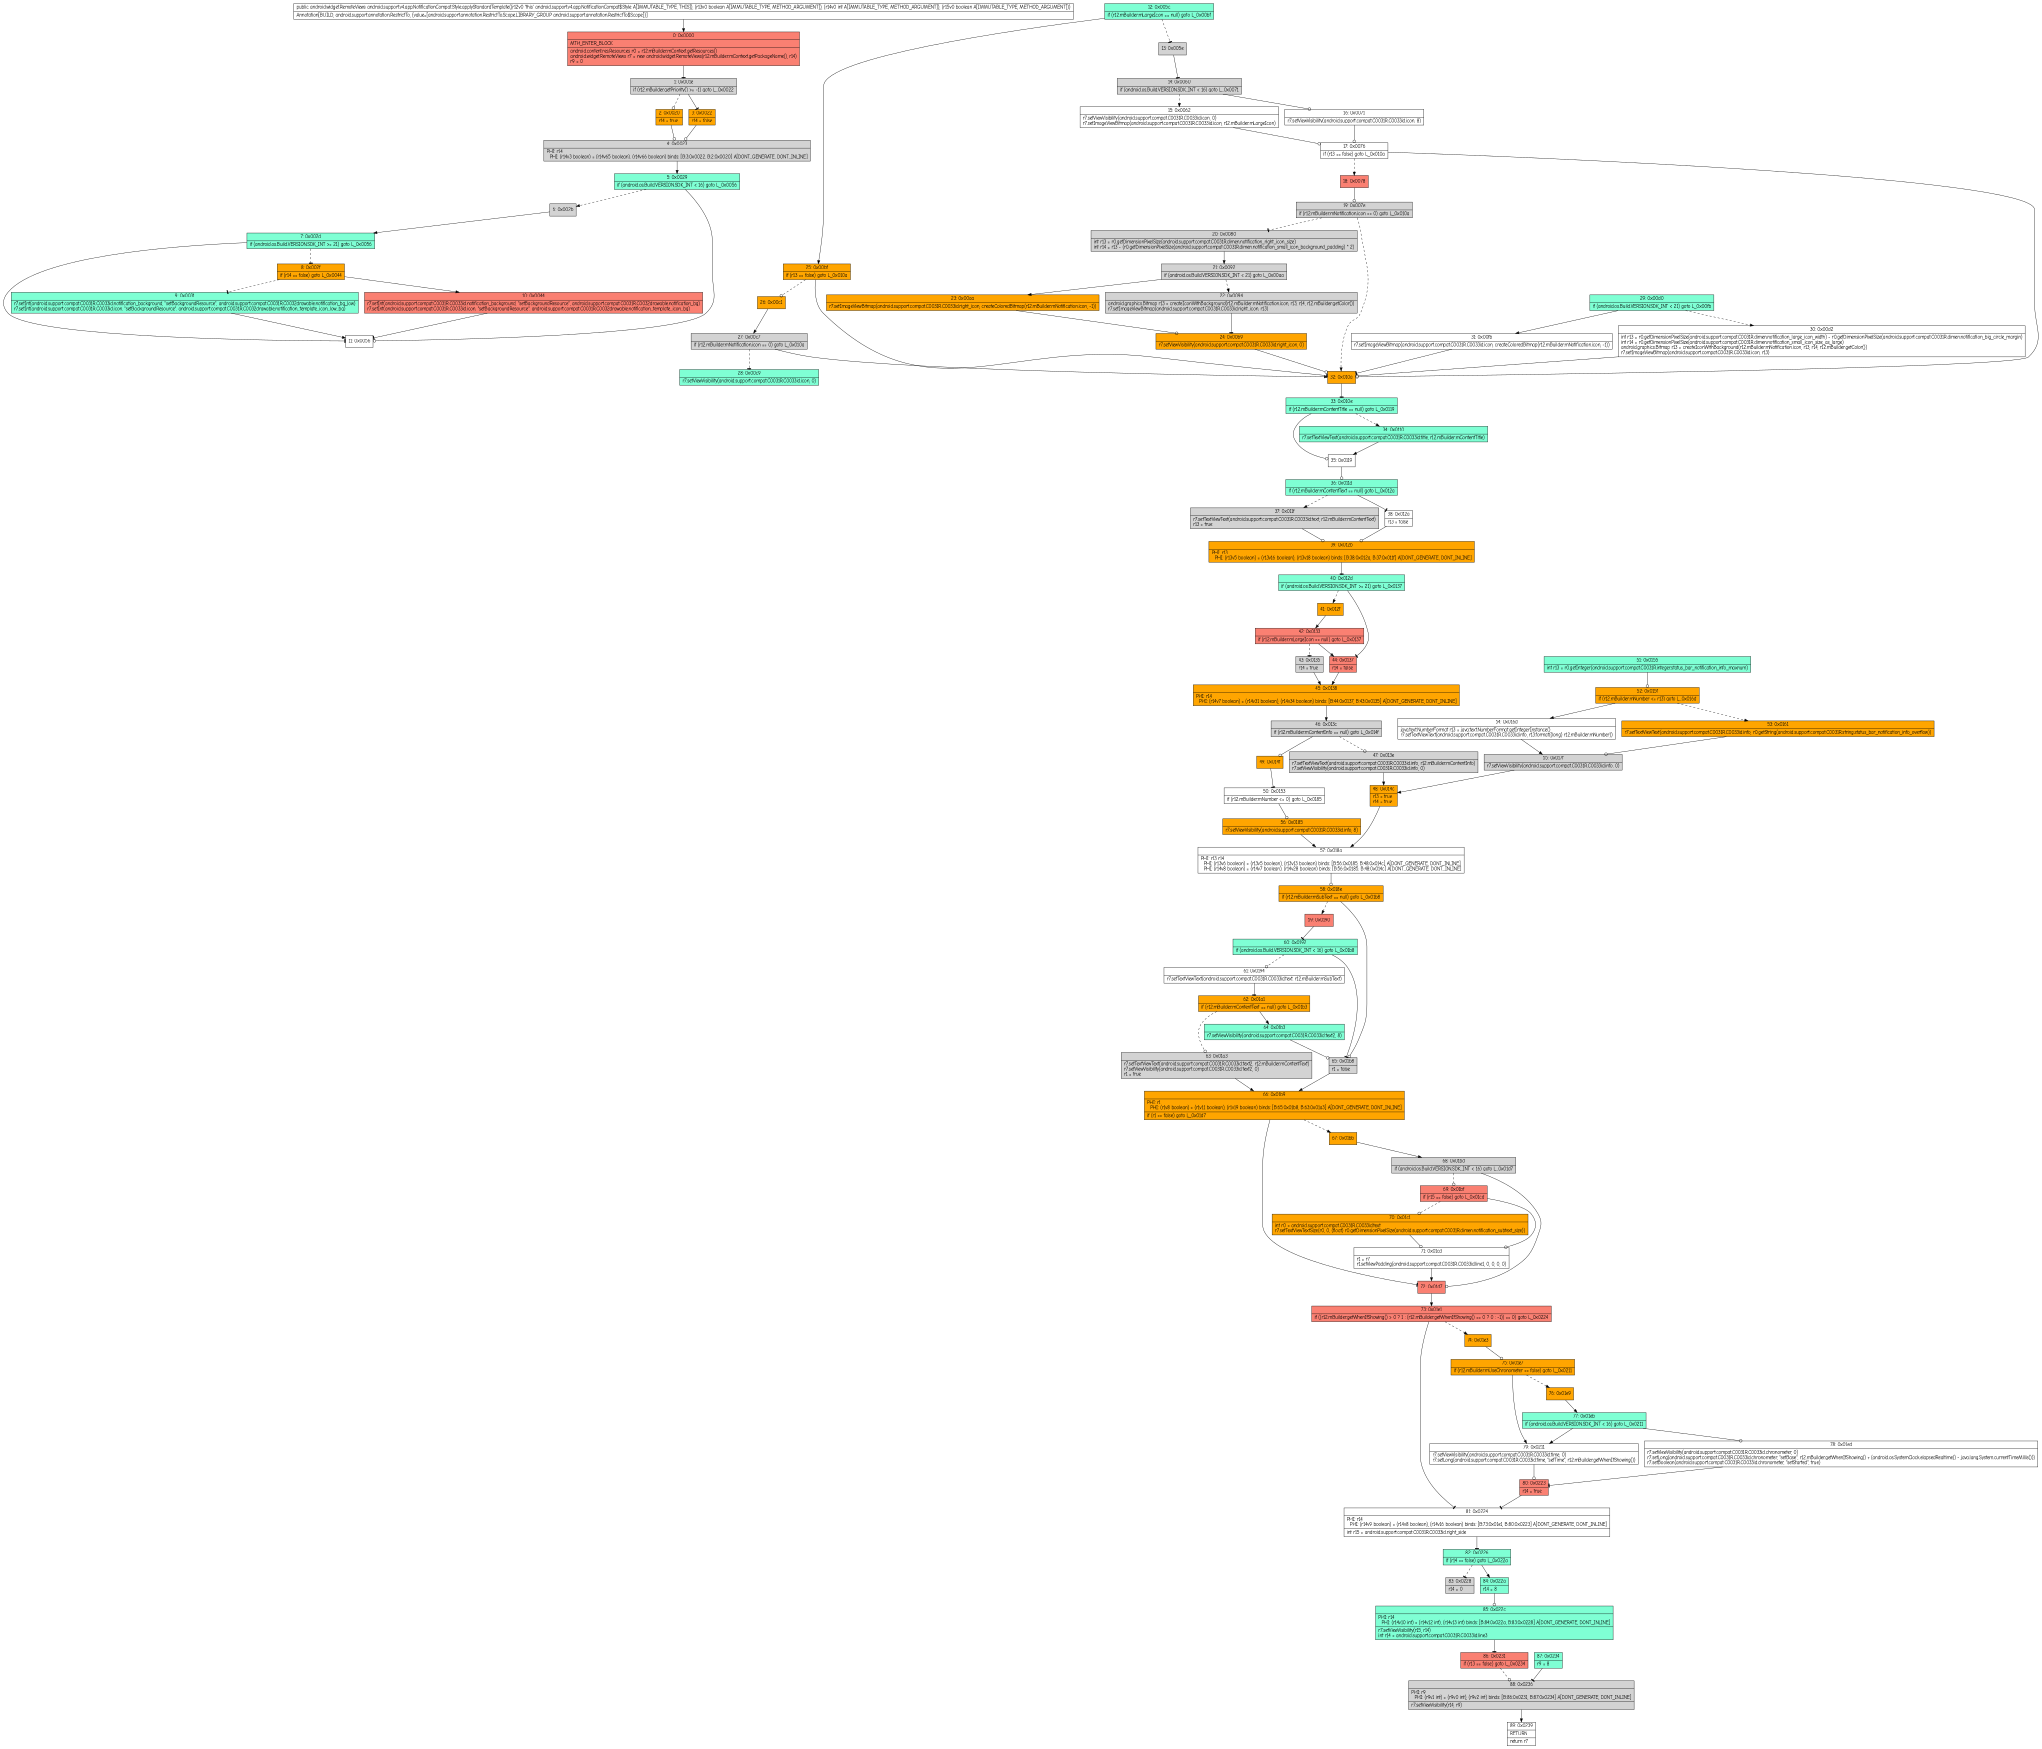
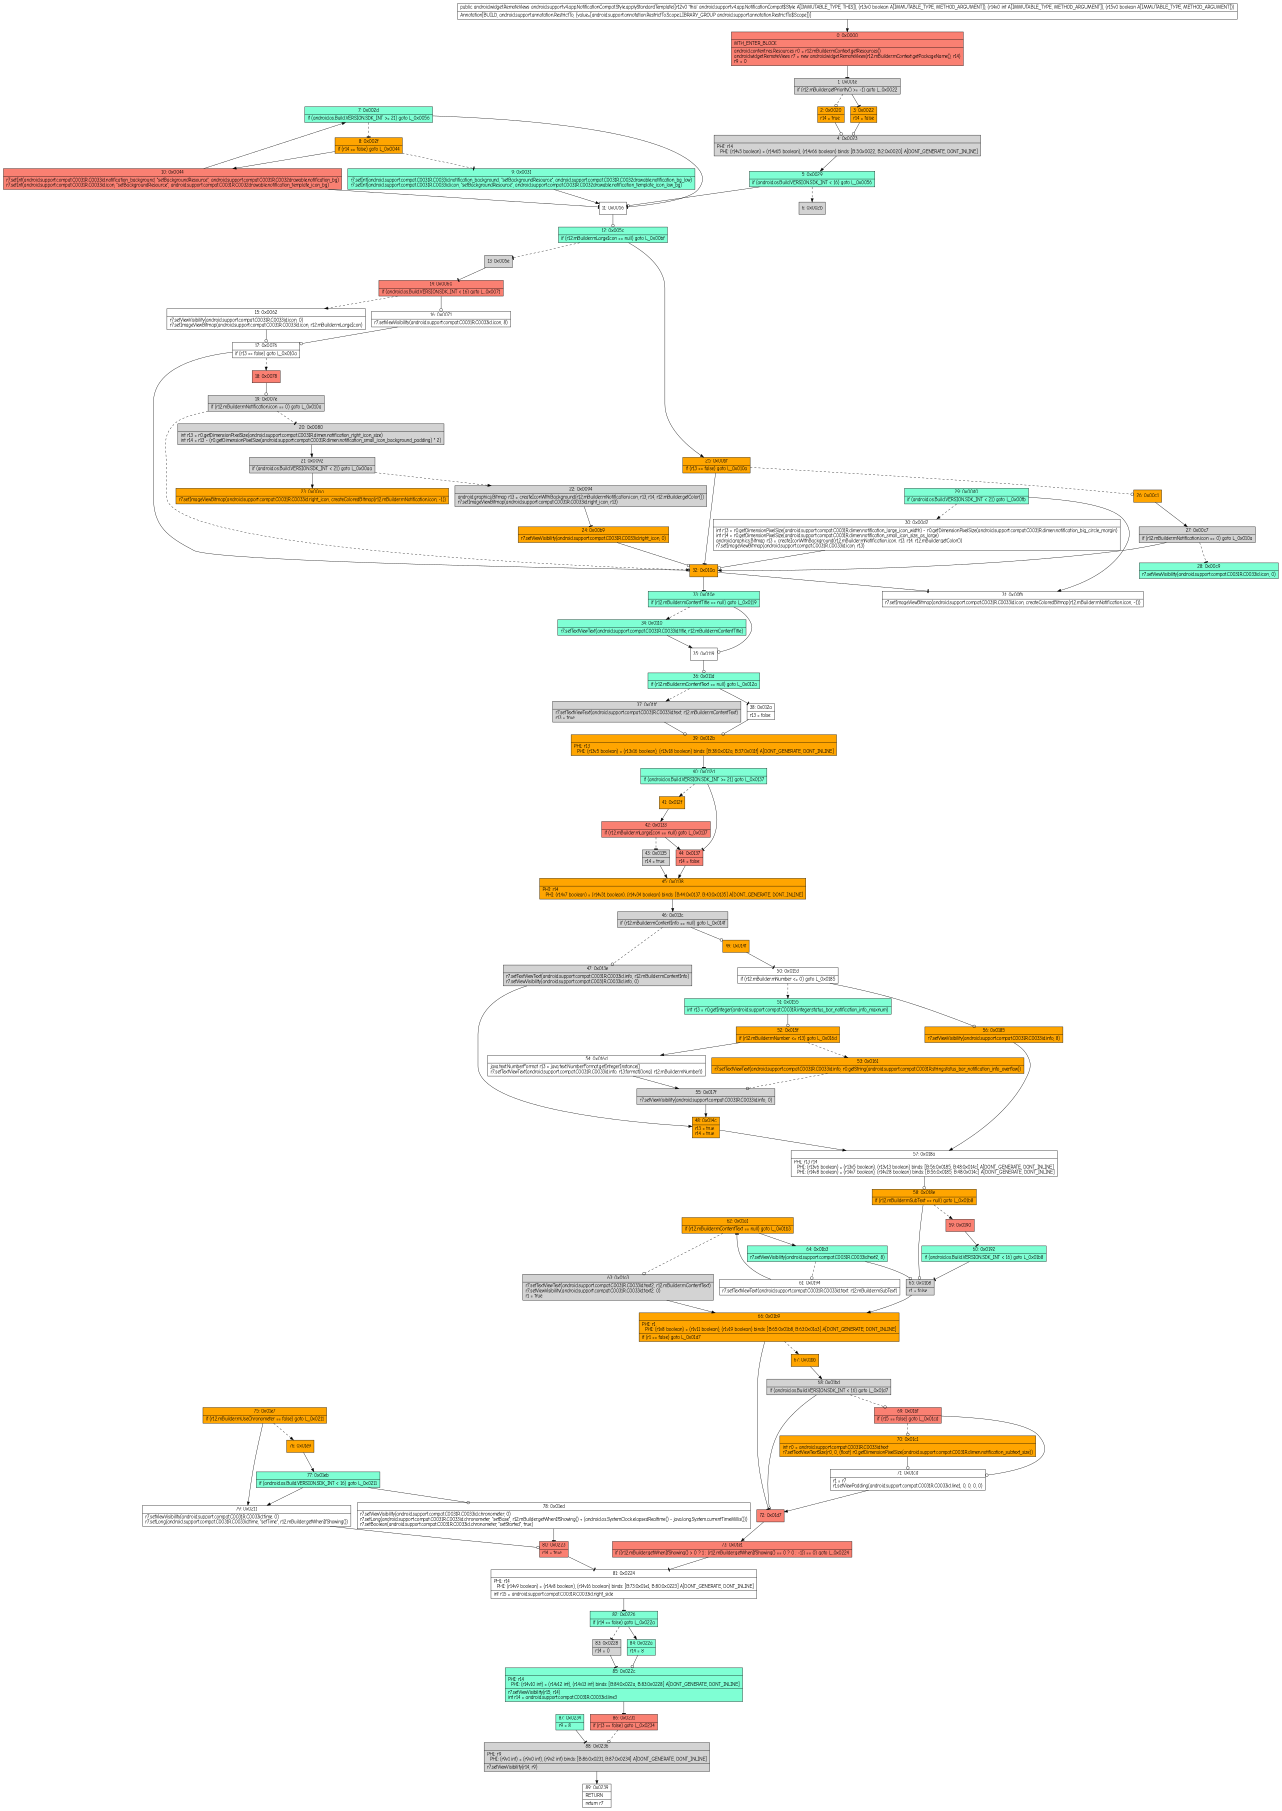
node "14: 0x0060": fillcolor lightgrey -> salmon
edge "11: 0x0056" -> "12: 0x005c": added
edge "6: 0x002b" -> "7: 0x002d": now "10: 0x0044" -> "7: 0x002d"
edge "23: 0x00aa" -> "24: 0x00b9": removed
edge "31: 0x00fb" -> "32: 0x010a": reversed
edge "53: 0x0161" -> "55: 0x017f": style solid -> dashed
edge "60: 0x0192" -> "61: 0x0194": now "64: 0x01b3" -> "61: 0x0194"
edge "50: 0x0153" -> "51: 0x0155": added
node "74: 0x01e3": removed
edge "83: 0x0228" -> "85: 0x022c": added
